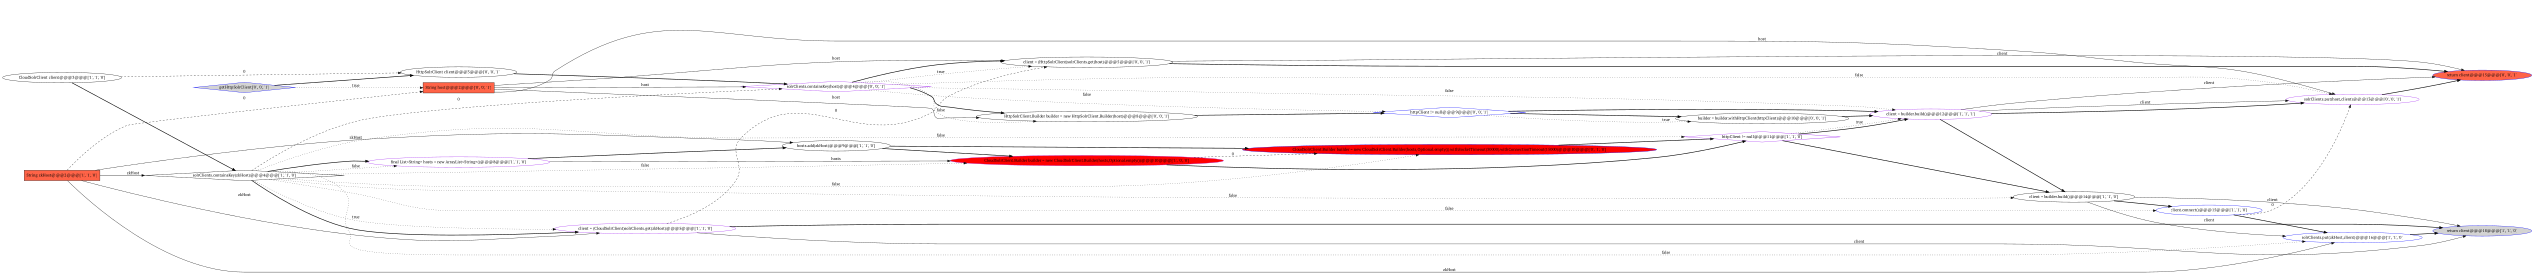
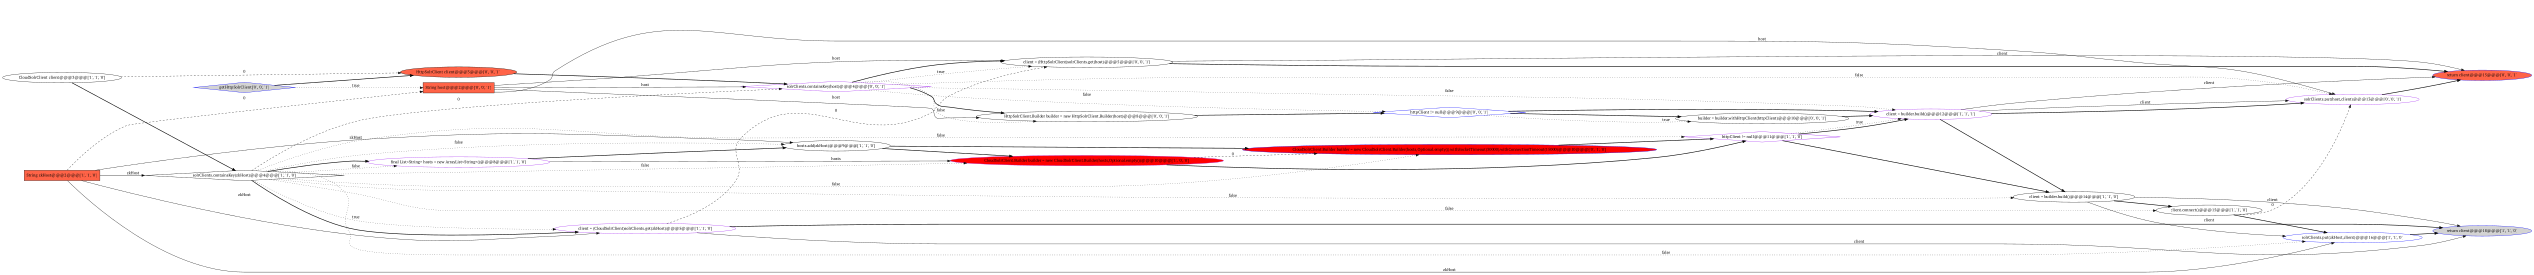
node "HttpSolrClient client@@@3@@@['0', '0', '1']": fillcolor white -> tomato
edge "solrClients.containsKey(zkHost)@@@4@@@['1', '1', '0']" -> "hosts.add(zkHost)@@@9@@@['1', '1', '0']": added, label "false"
node "client.connect()@@@15@@@['1', '1', '0']": color blue -> black
